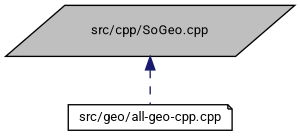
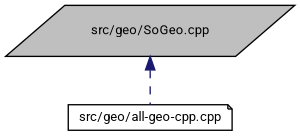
node "src/cpp/SoGeo.cpp": label "src/cpp/SoGeo.cpp" -> "src/geo/SoGeo.cpp"
